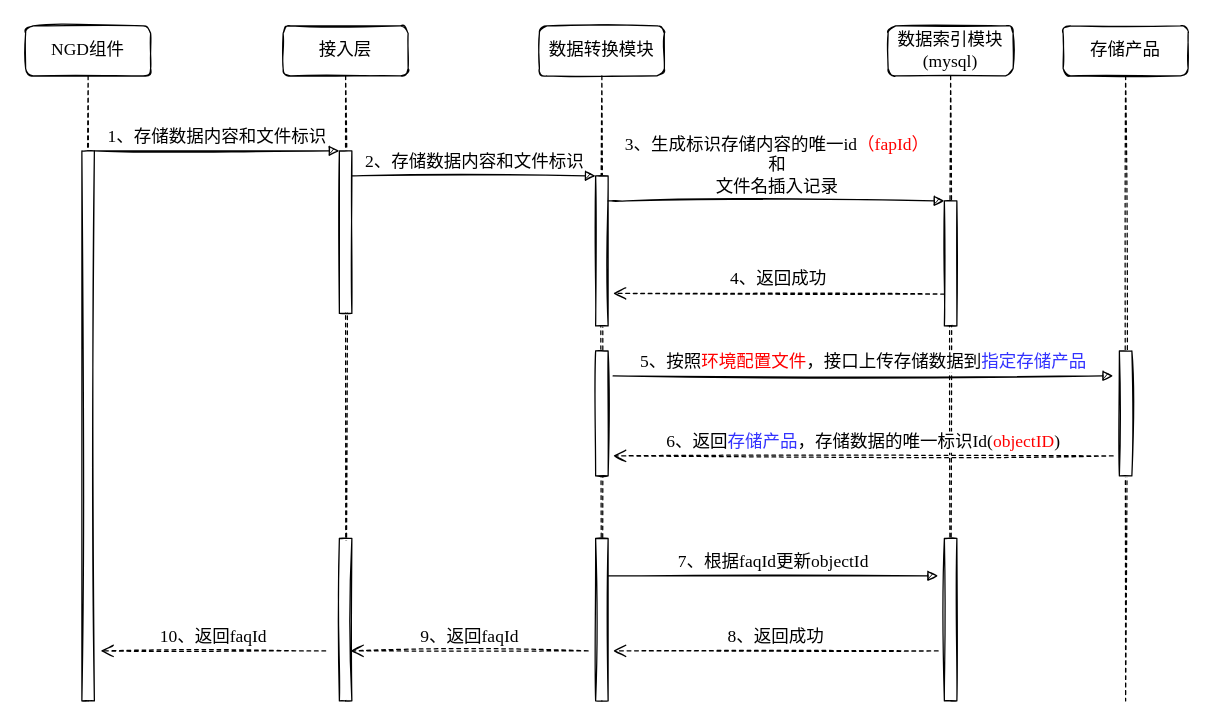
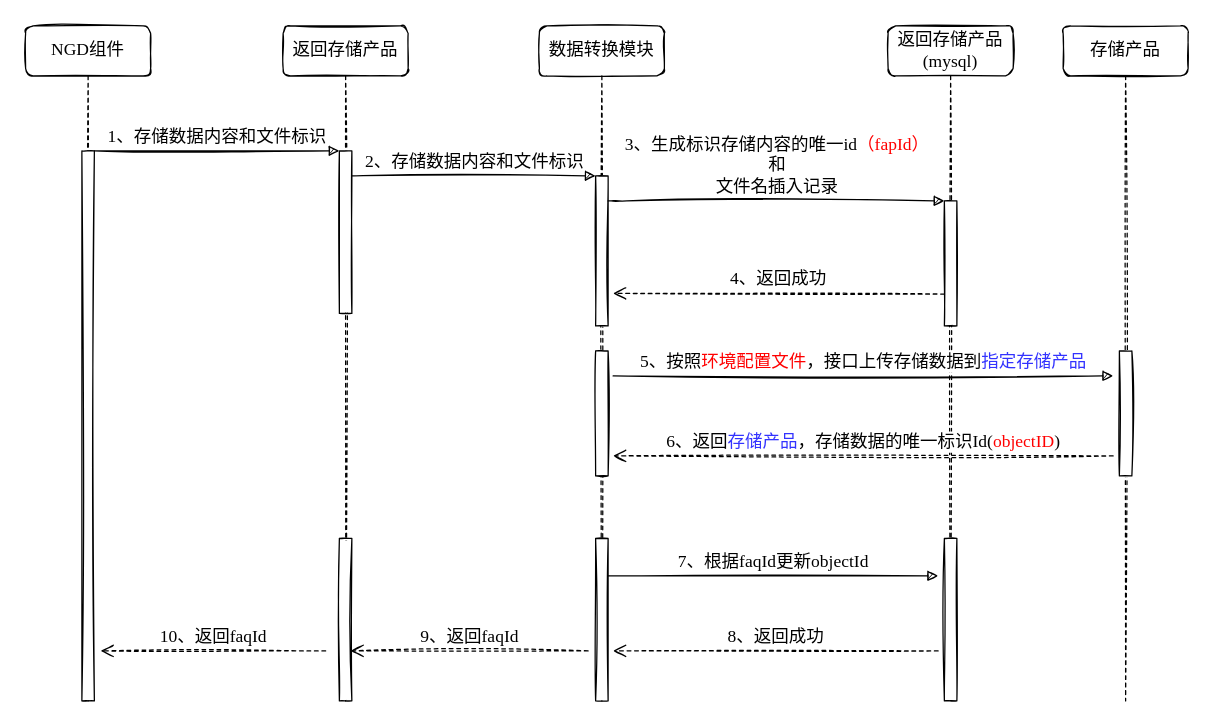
node "接入层": label "接入层" -> "返回存储产品"
node "数据索引模块(mysql)": label "数据索引模块(mysql)" -> "返回存储产品(mysql)"
